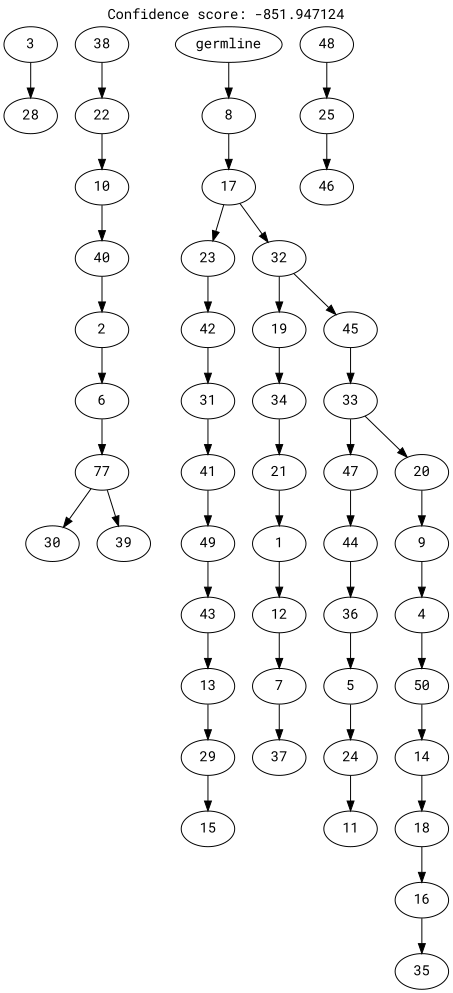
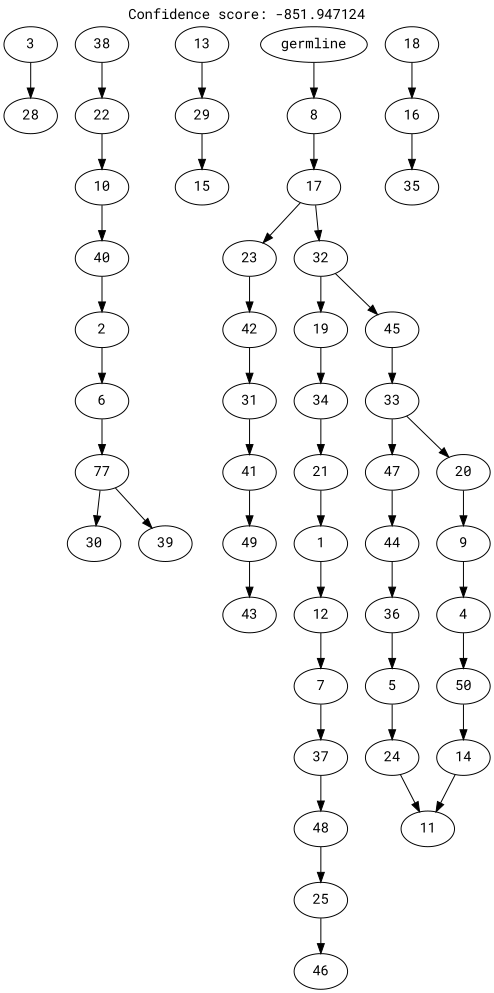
edge "43" -> "13": removed
edge "37" -> "48": added
edge "14" -> "18": now "14" -> "11"
